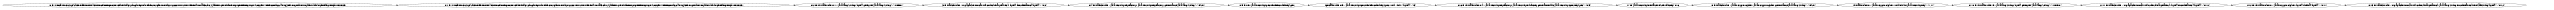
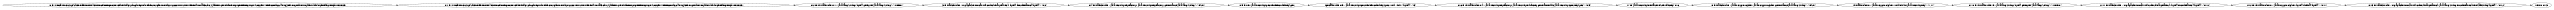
node "return $r13": added
